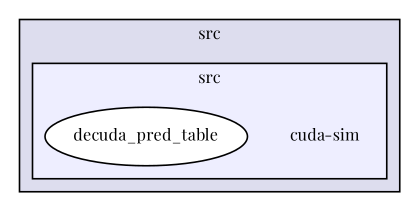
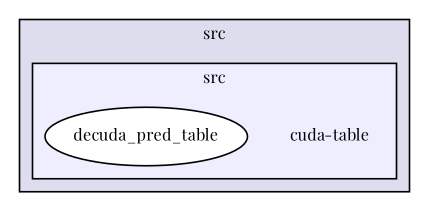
node "cuda-sim": label "cuda-sim" -> "cuda-table"
